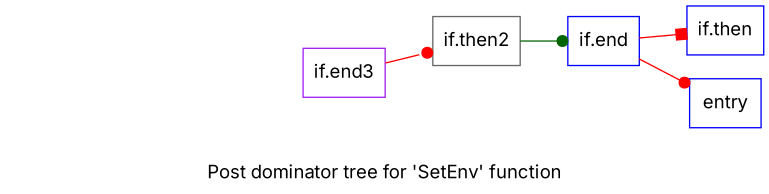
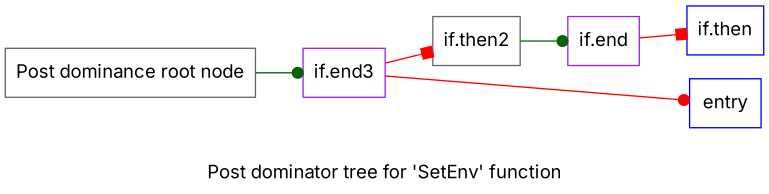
node "if.end": color blue -> purple
edge "if.end3" -> "if.then2": arrowhead dot -> box
edge "if.end" -> "entry": now "if.end3" -> "entry"
node "Post dominance root node": added
